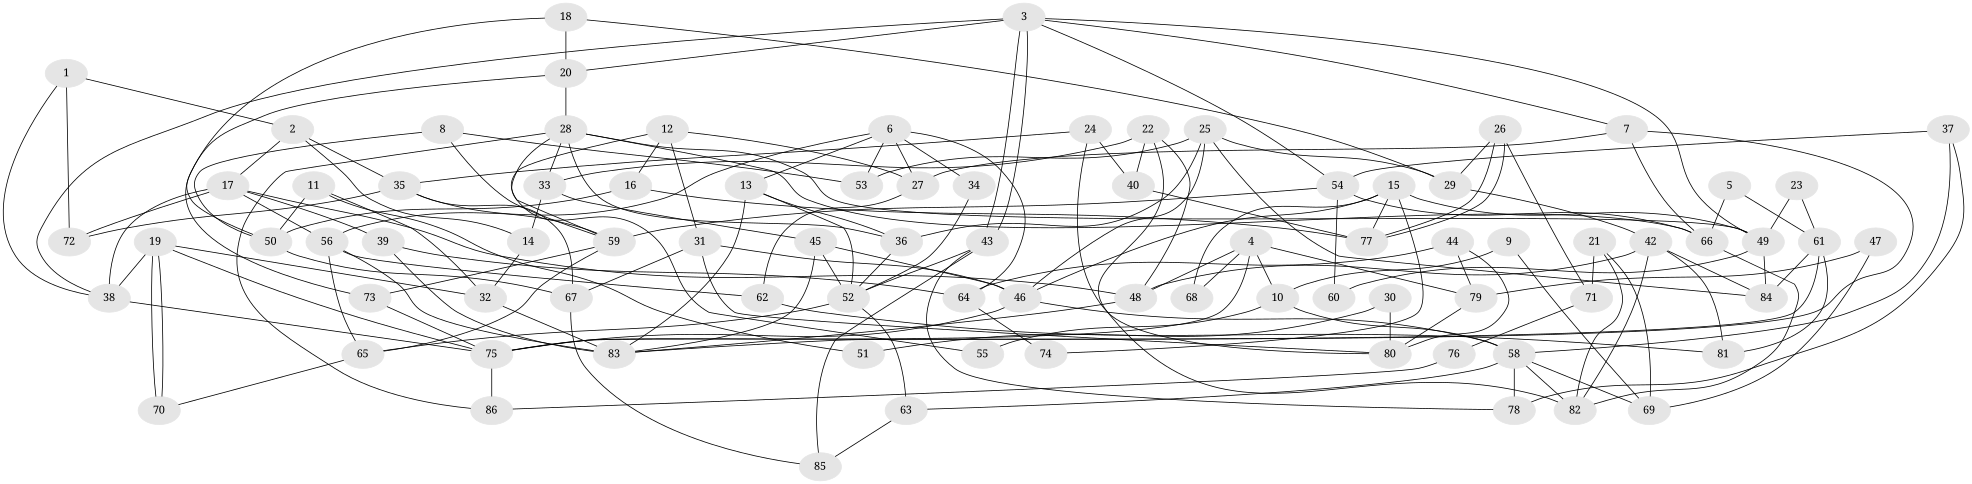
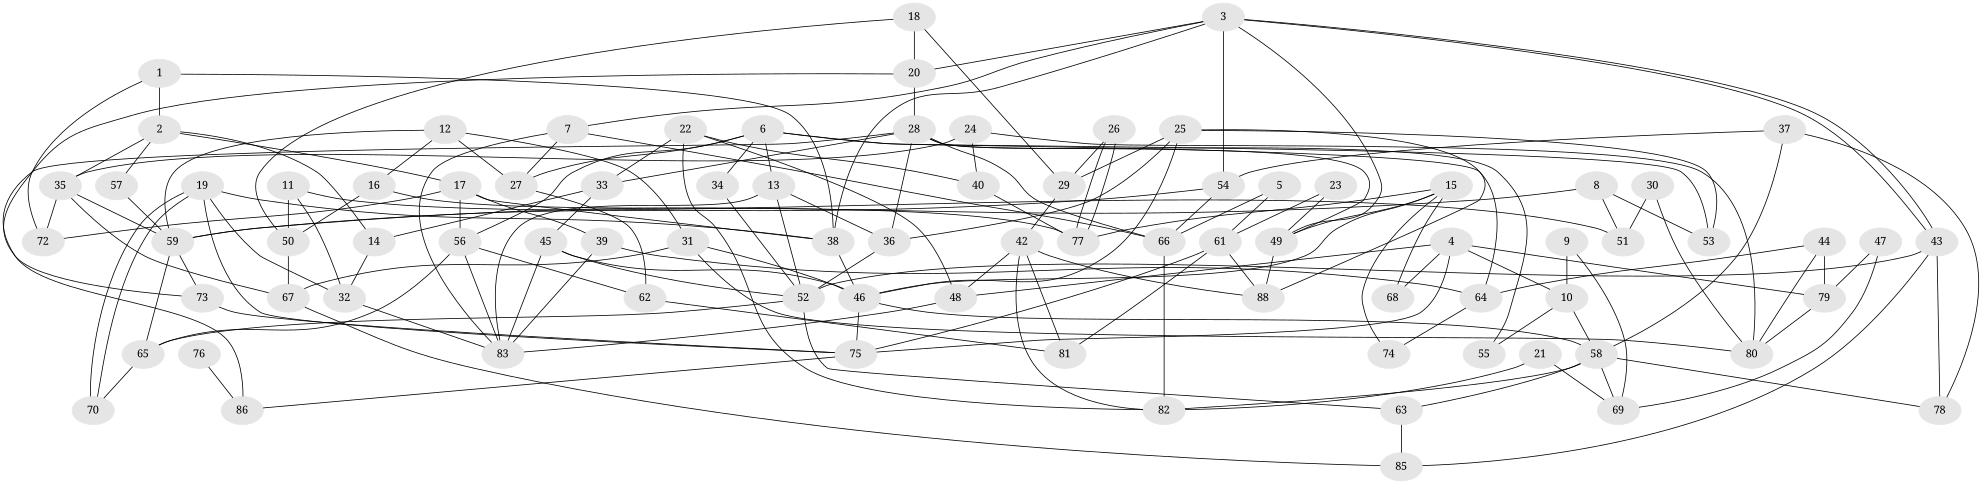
edge "8" -- "50": now "8" -- "51"
node "57": added
edge "17" -- "48": removed
node "60": removed
node "71": removed
node "84": label "84" -> "88"
edge "38" -- "75": now "38" -- "46"
